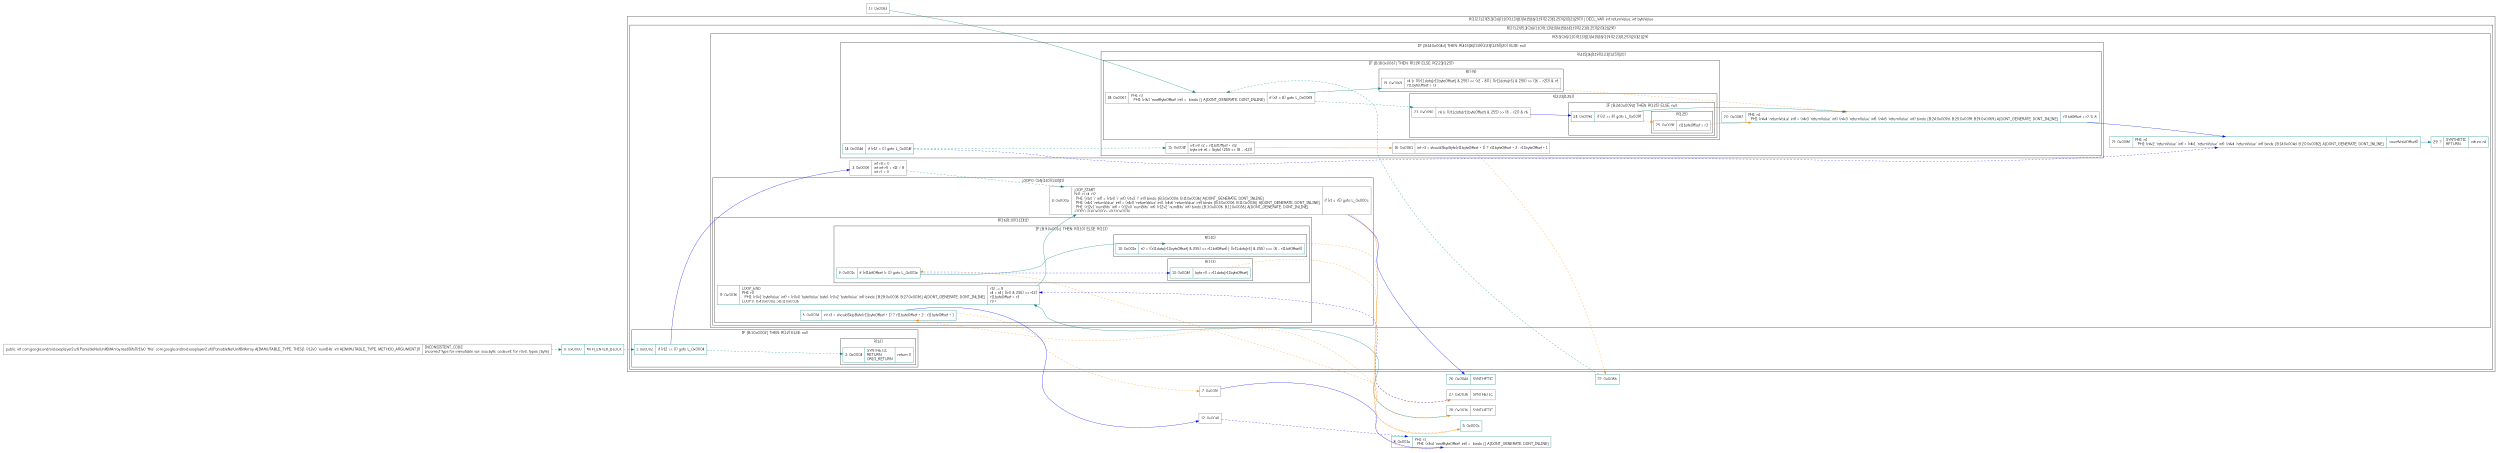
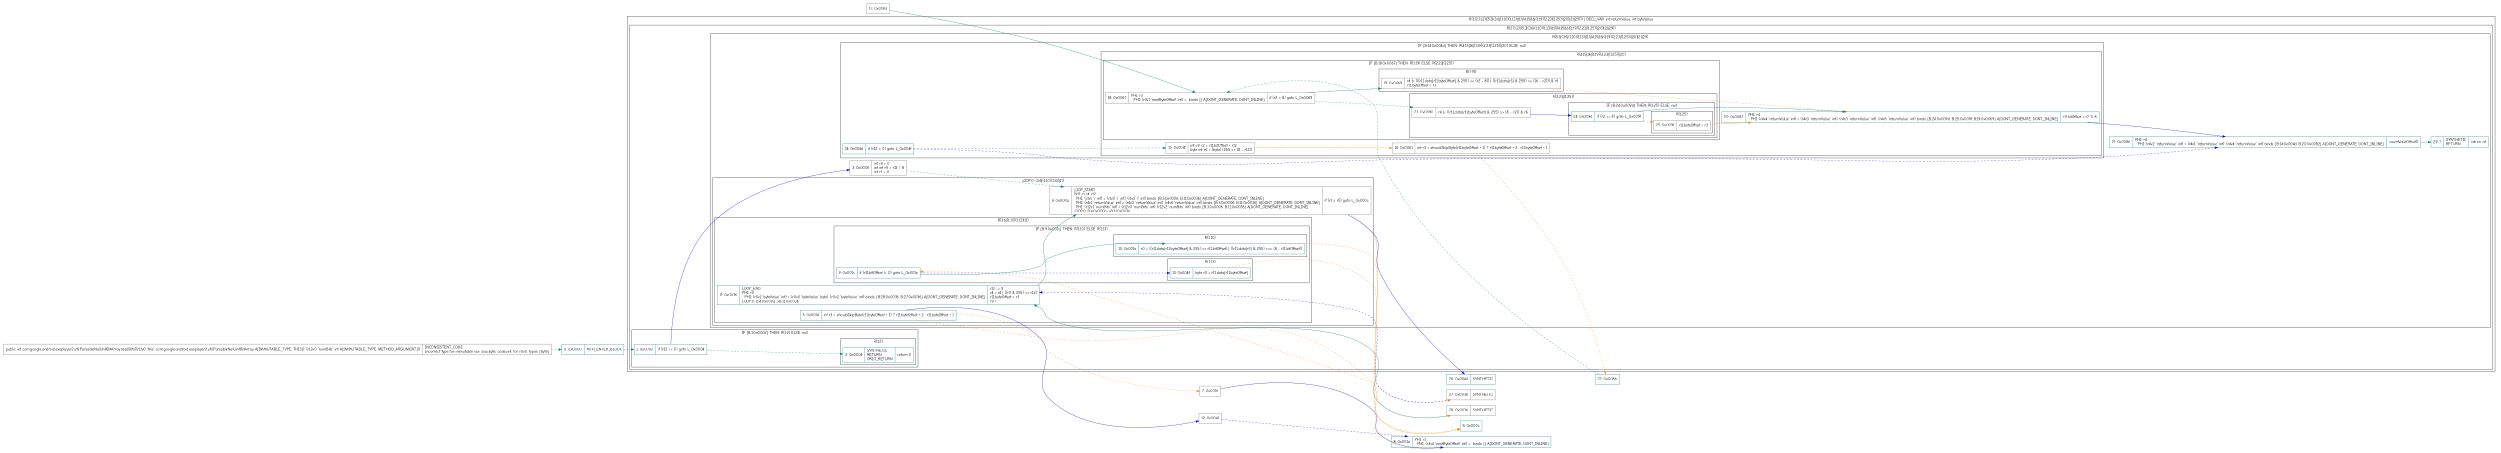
edge "5: 0x000c" -> "6: 0x0014": reversed
